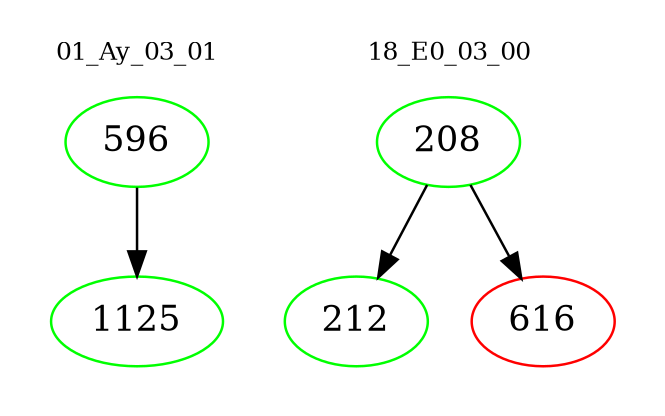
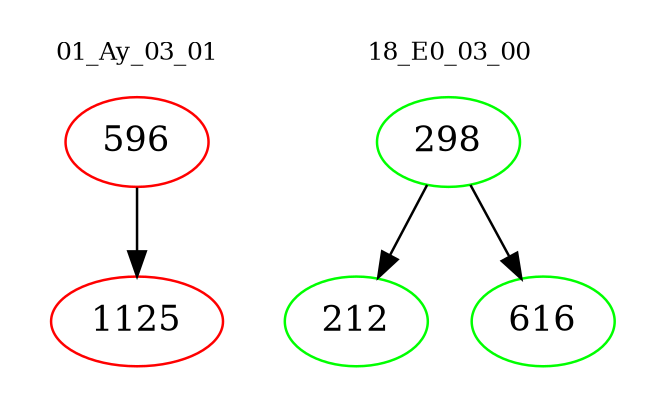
node "596": color green -> red
node "208": label "208" -> "298"
node "1125": color green -> red
node "616": color red -> green
